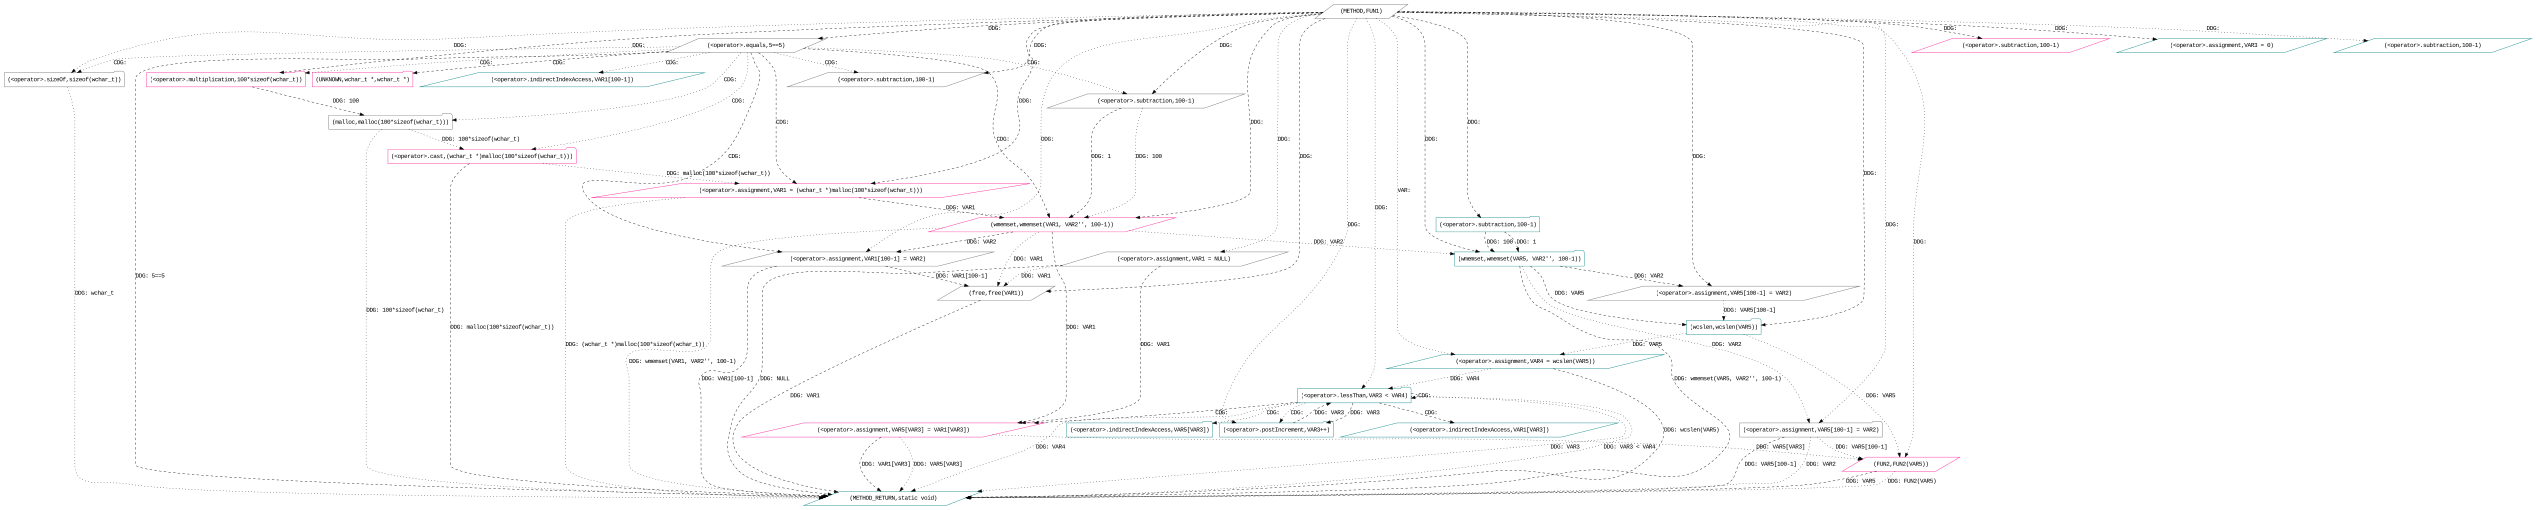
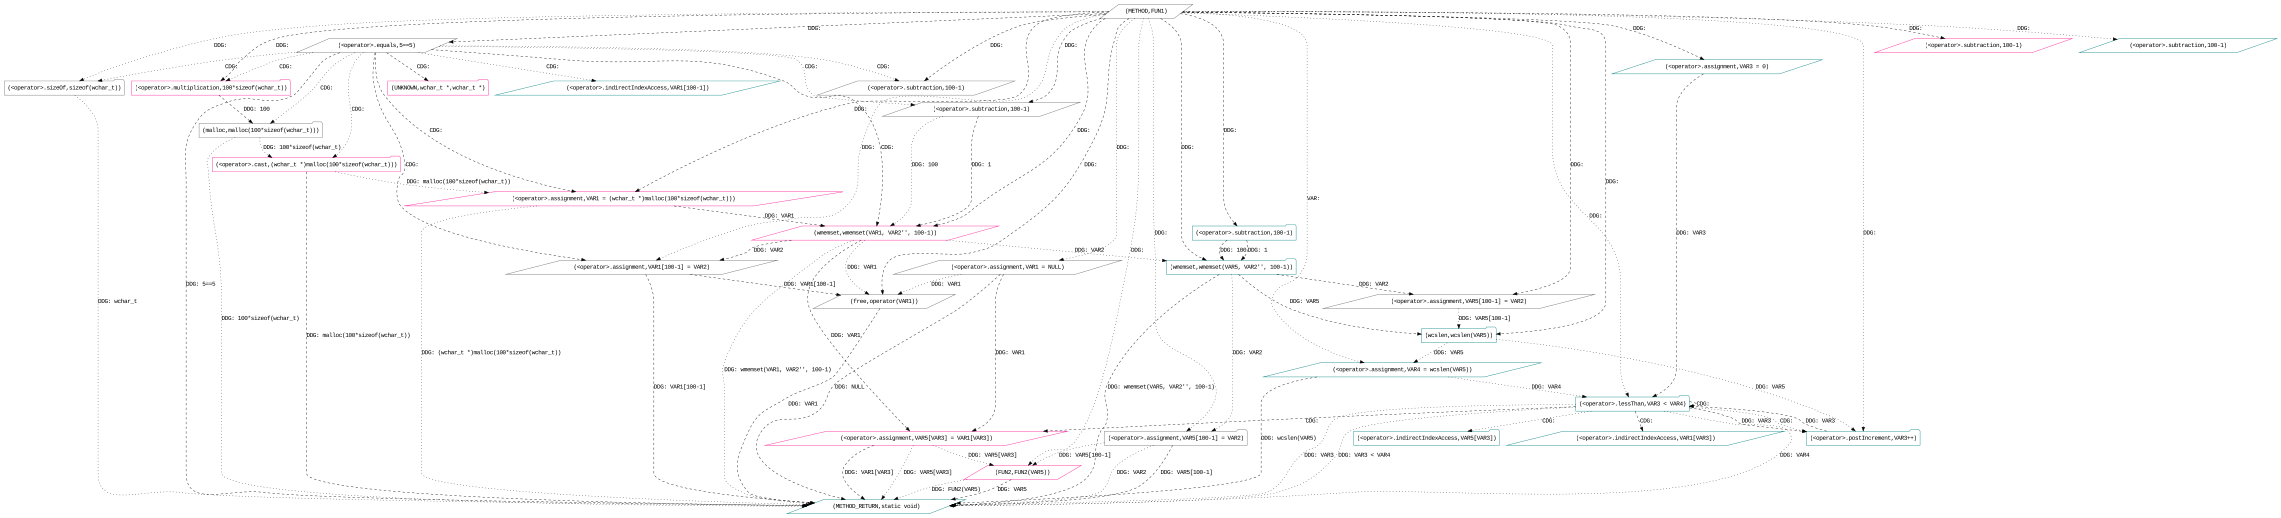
edge "(<operator>.assignment,VAR3 = 0)" -> "(<operator>.lessThan,VAR3 < VAR4)": added, label "DDG: VAR3"
node "(free,free(VAR1))": label "(free,free(VAR1))" -> "(free,operator(VAR1))"
edge "(wcslen,wcslen(VAR5))" -> "(FUN2,FUN2(VAR5))": now "(wcslen,wcslen(VAR5))" -> "(<operator>.postIncrement,VAR3++)"
